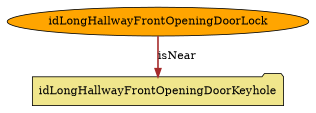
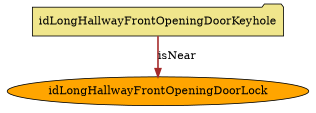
edge "idLongHallwayFrontOpeningDoorLock" -> "idLongHallwayFrontOpeningDoorKeyhole": reversed
